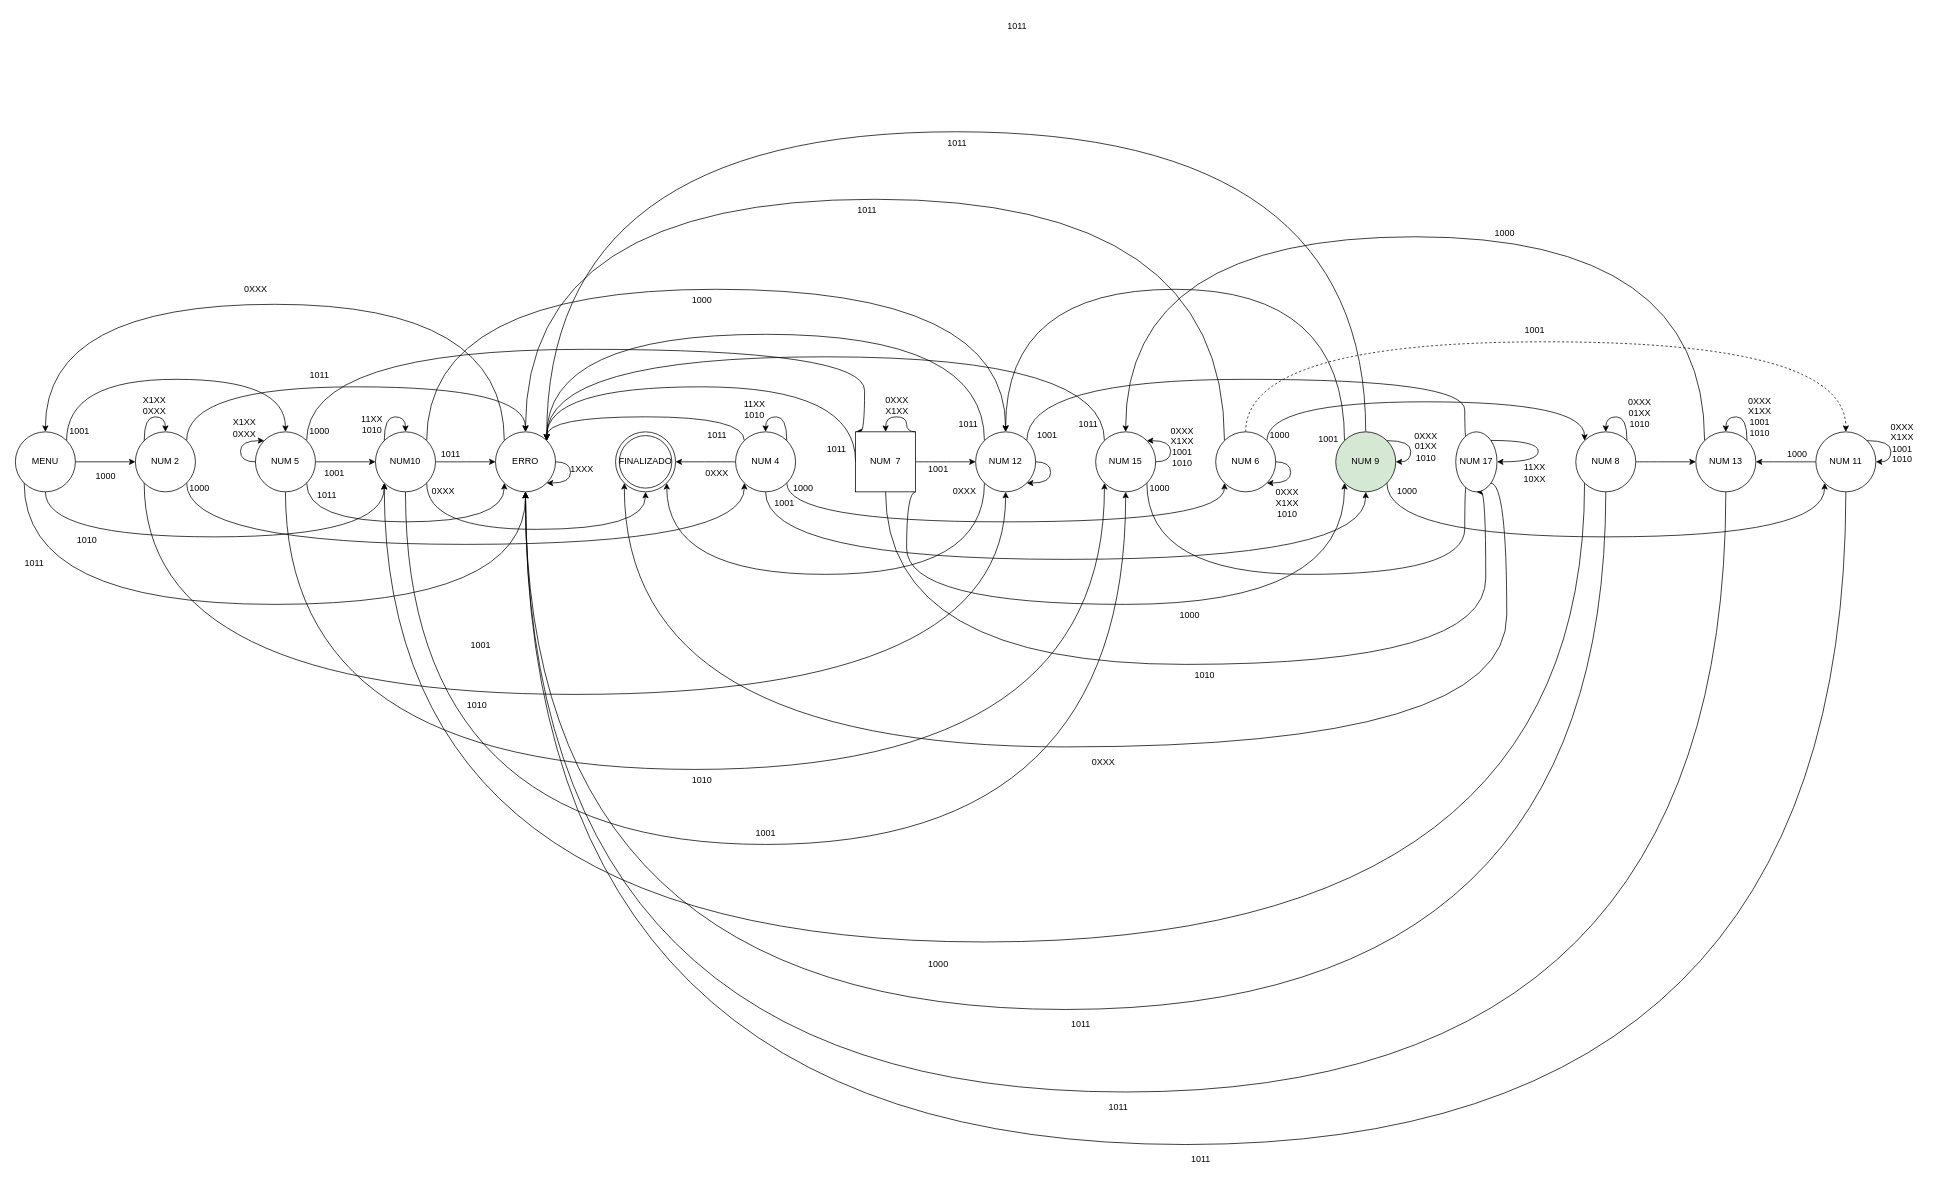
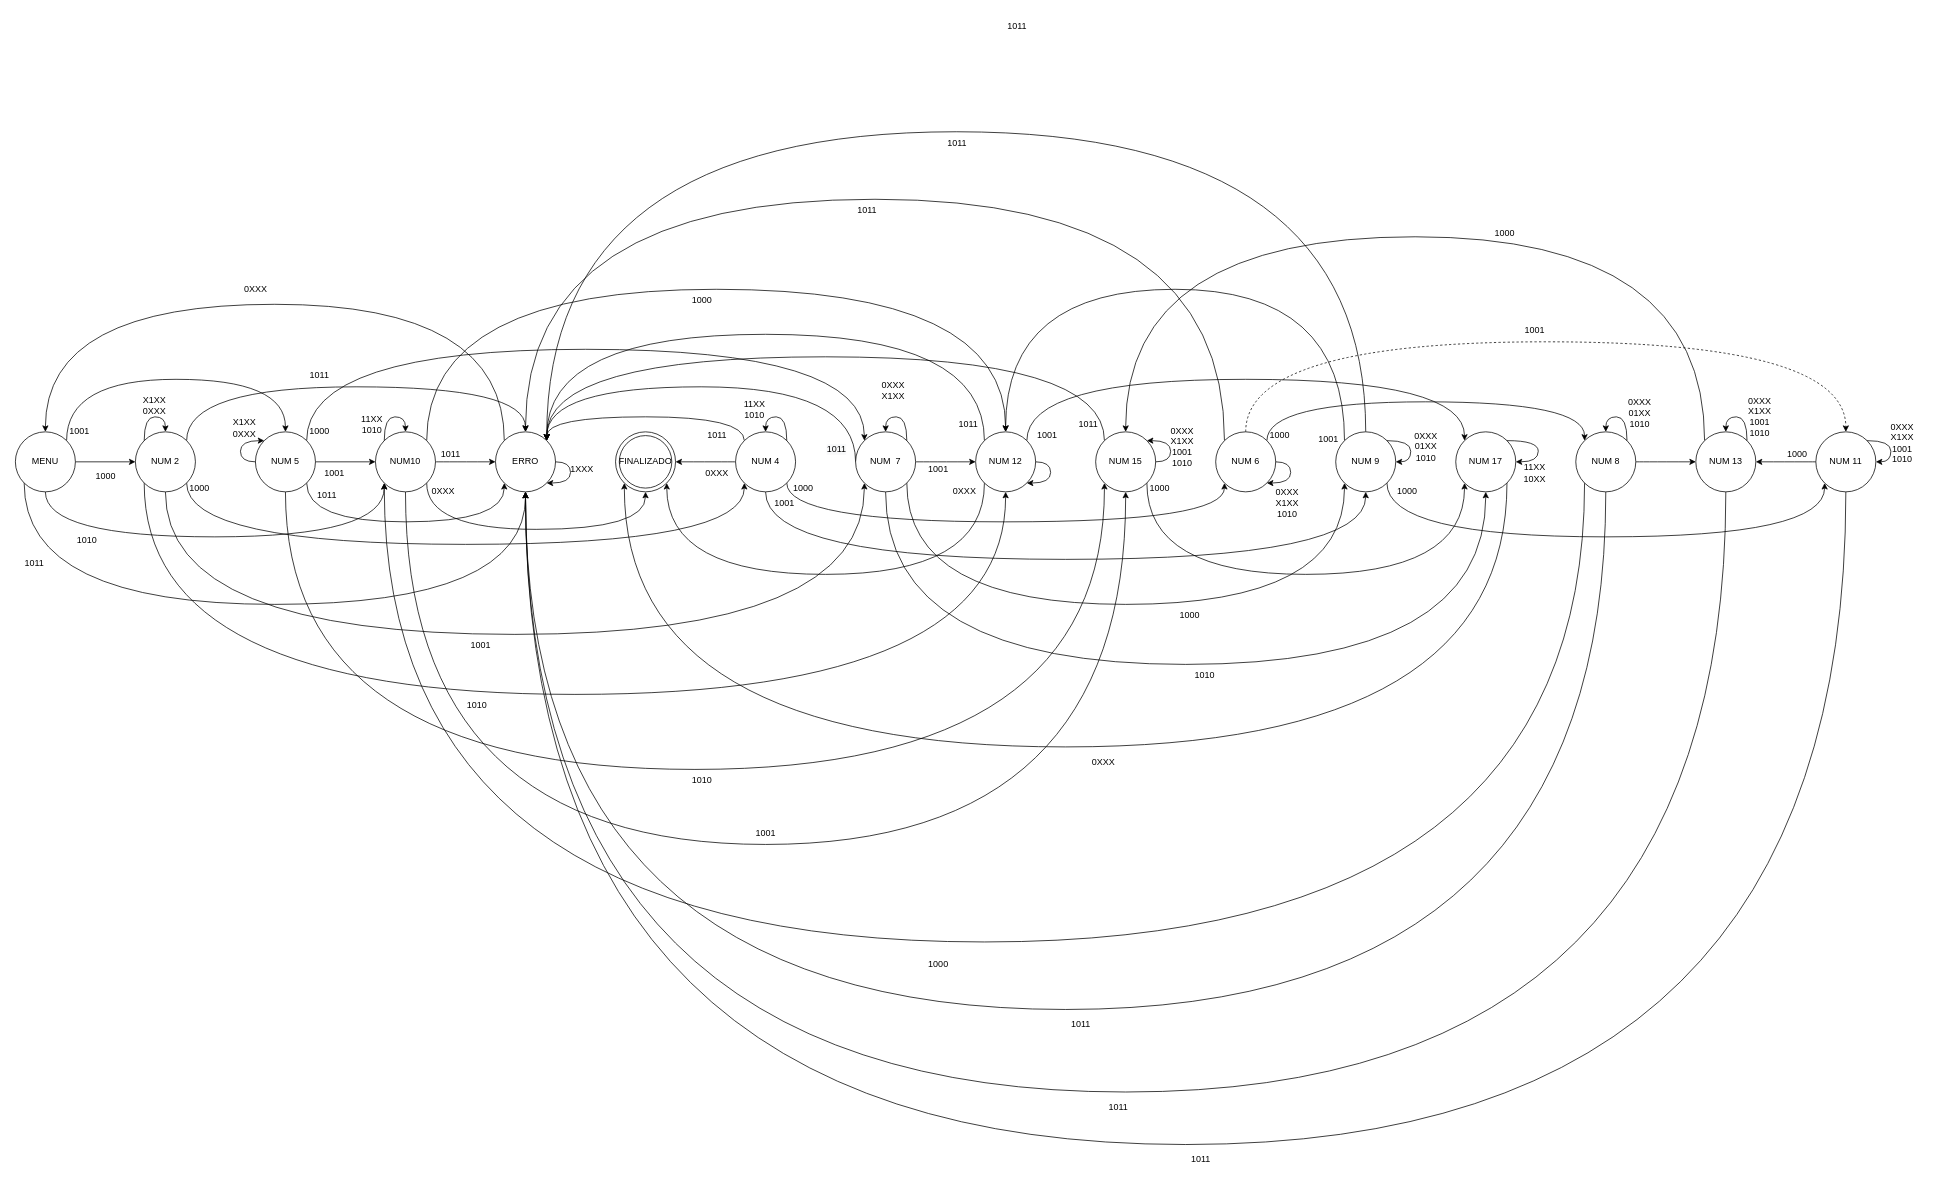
node "0XXX X1XX": moved (897, 405) -> (893, 390)
node "NUM 7": shape rectangle -> ellipse
node "NUM 9": fillcolor #d5e8d4 -> #ffffff
node "NUM 17": size 41x60 -> 60x60
edge "NUM 2" -> "NUM 7": added
